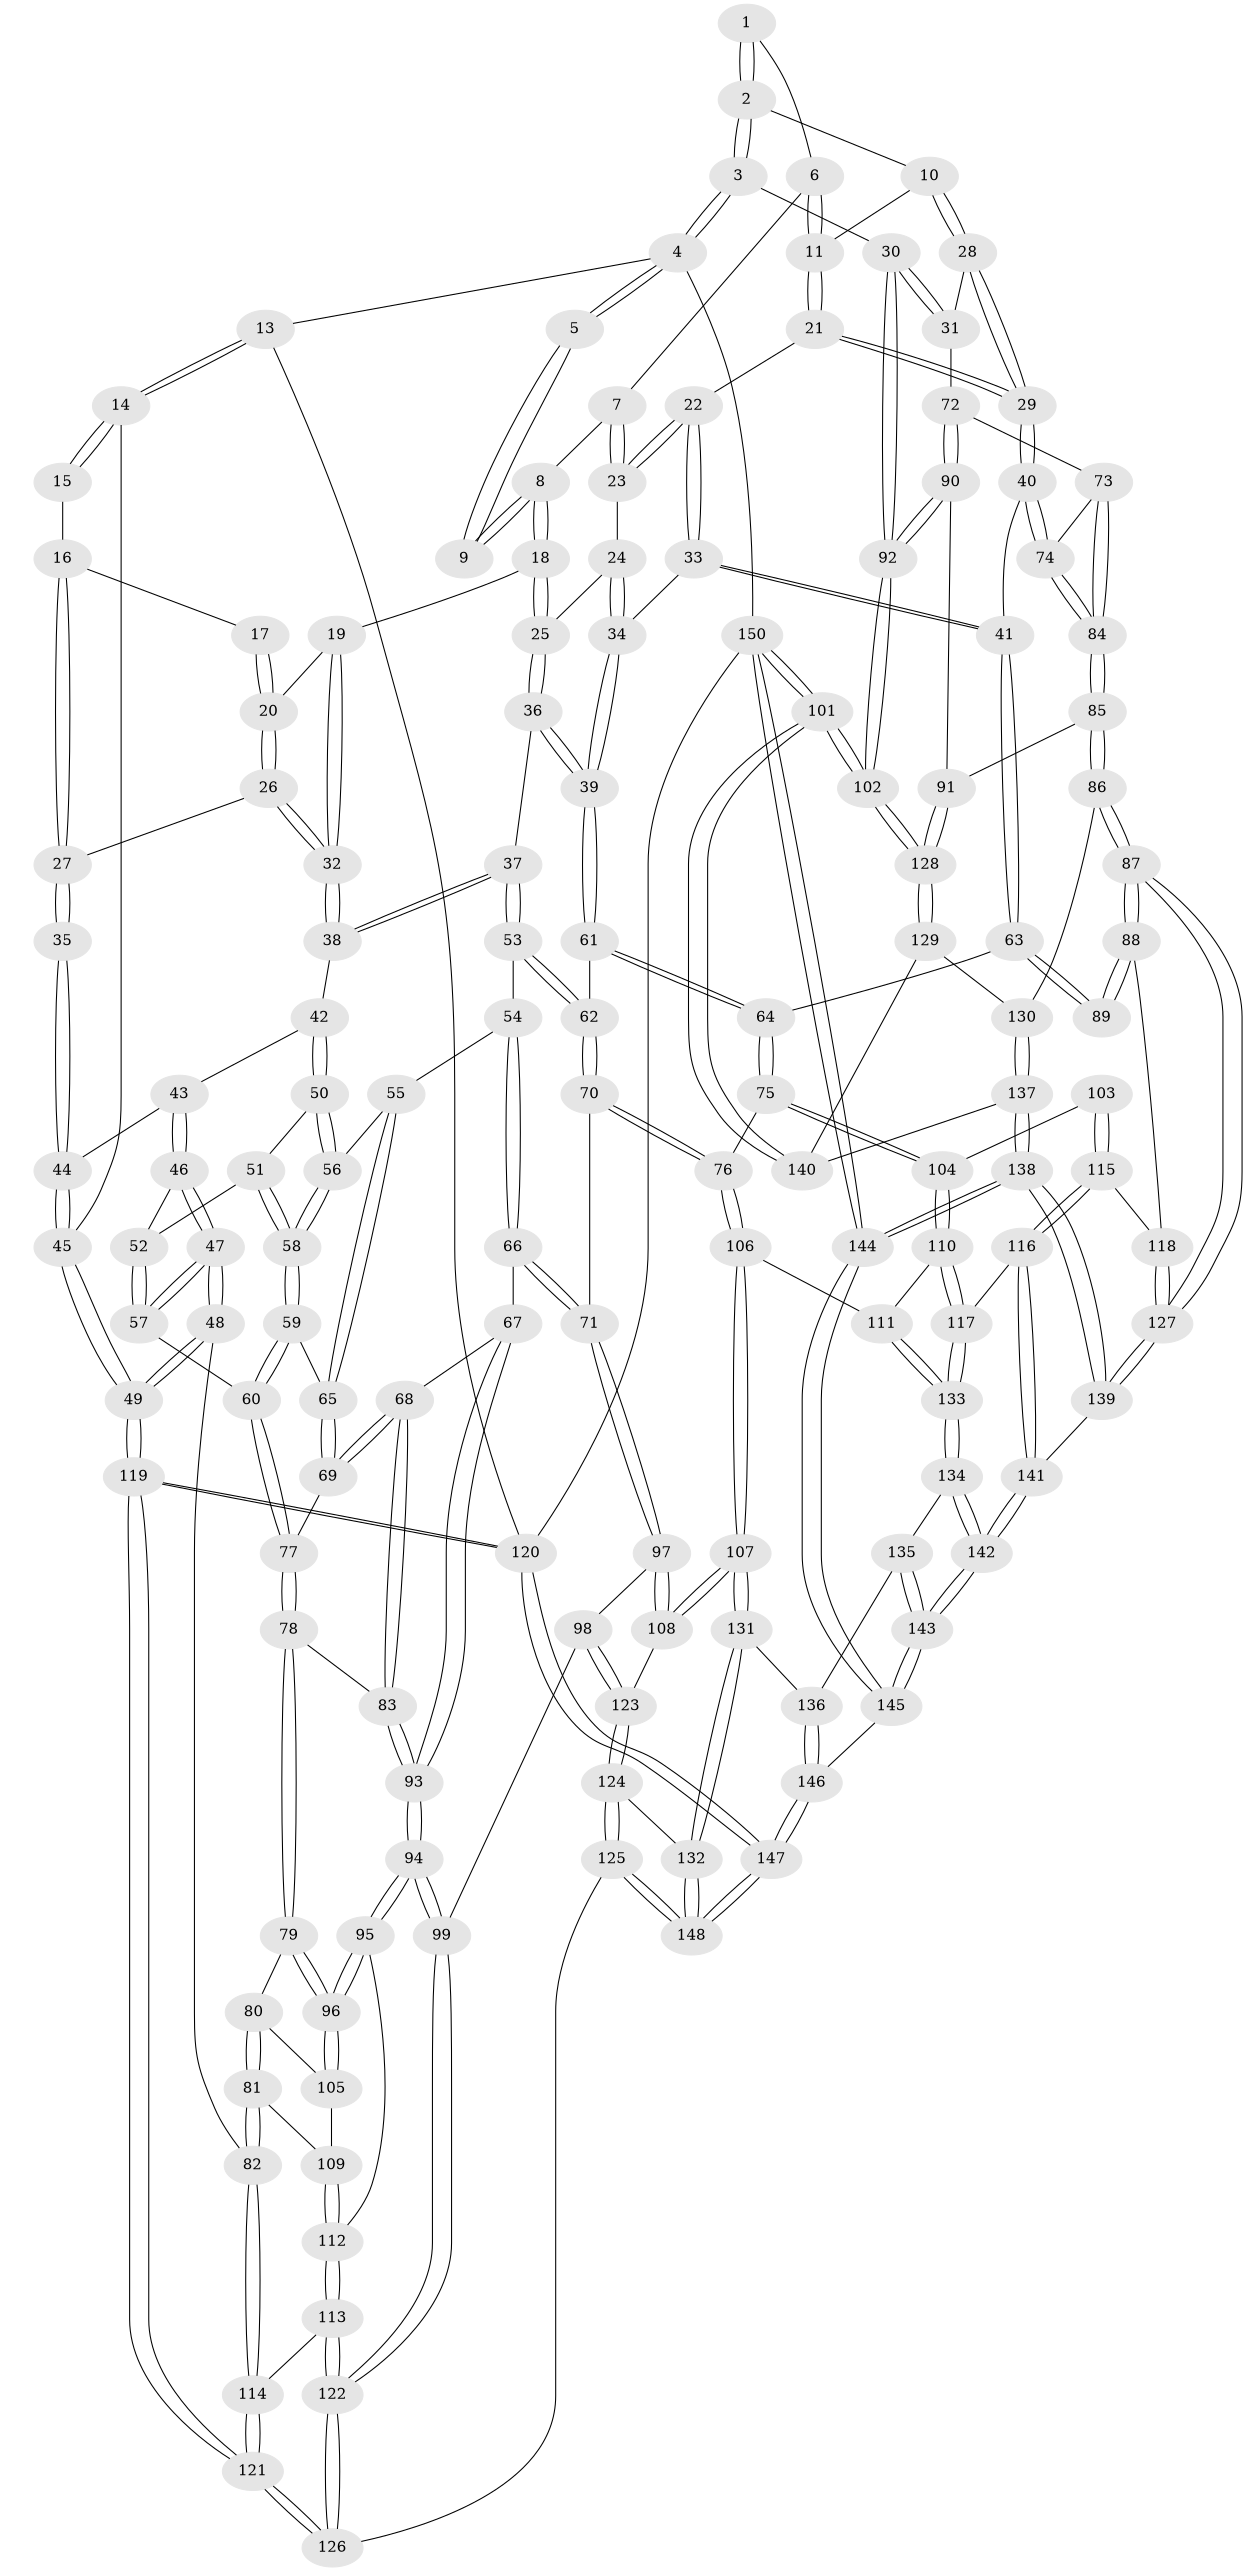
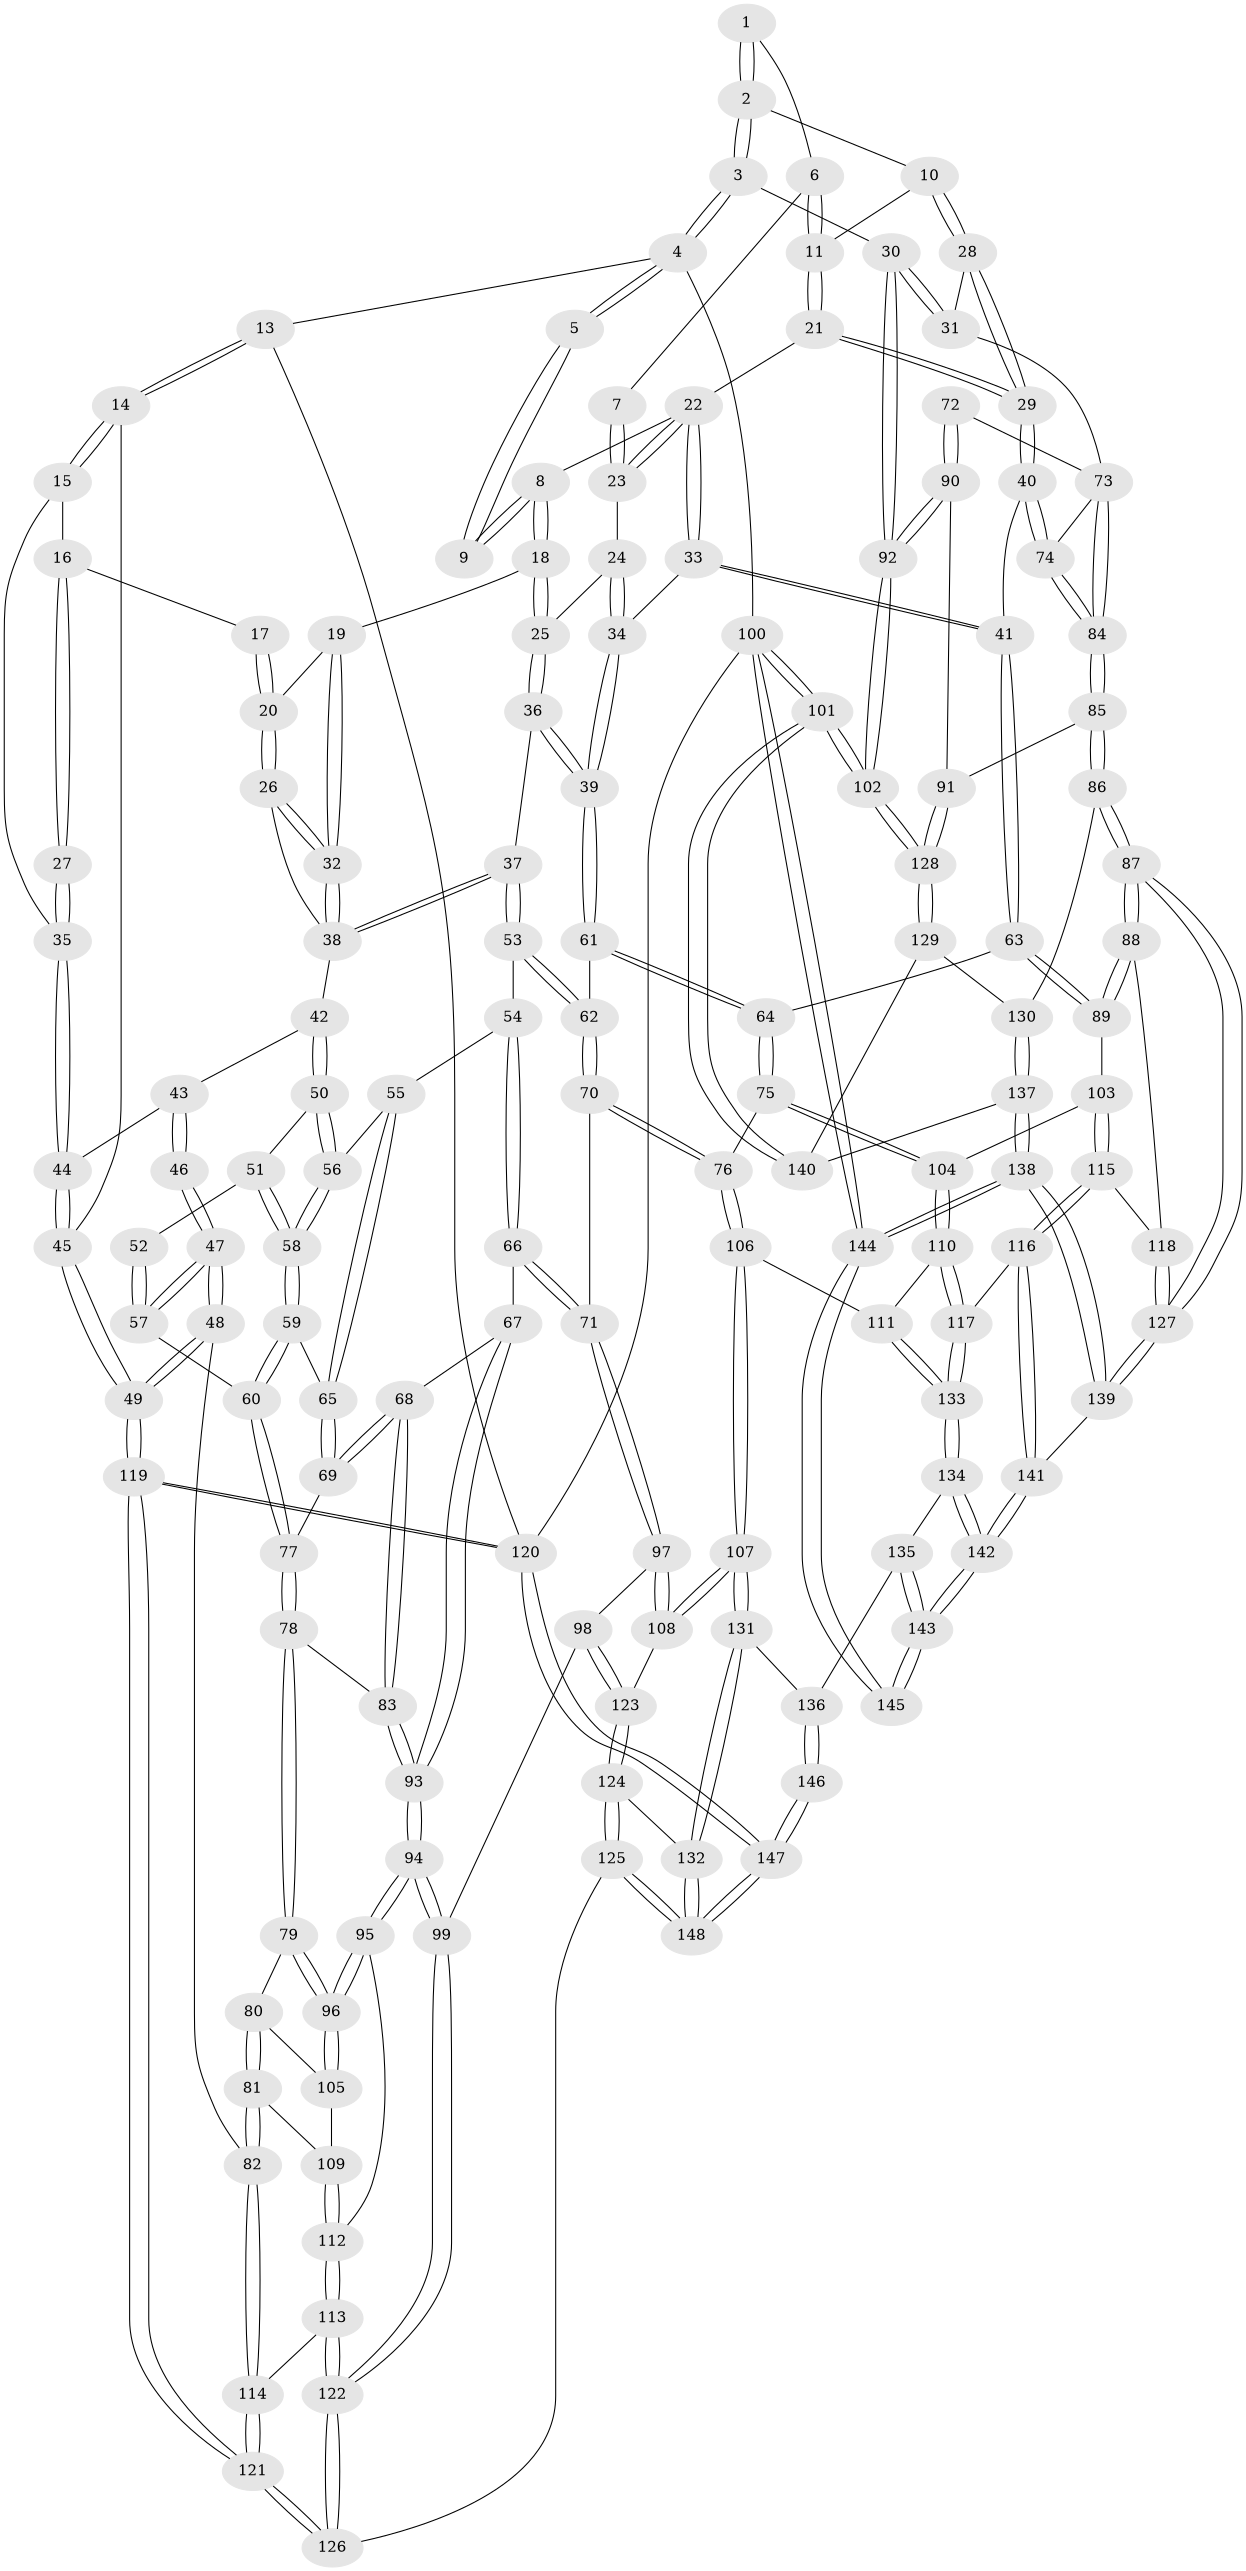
edge "31" -- "72": now "31" -- "73"
edge "7" -- "8": now "22" -- "8"
node "150": label "150" -> "100"
edge "15" -- "35": added
edge "26" -- "27": now "26" -- "38"
edge "89" -- "103": added
edge "46" -- "52": removed
edge "145" -- "146": removed
